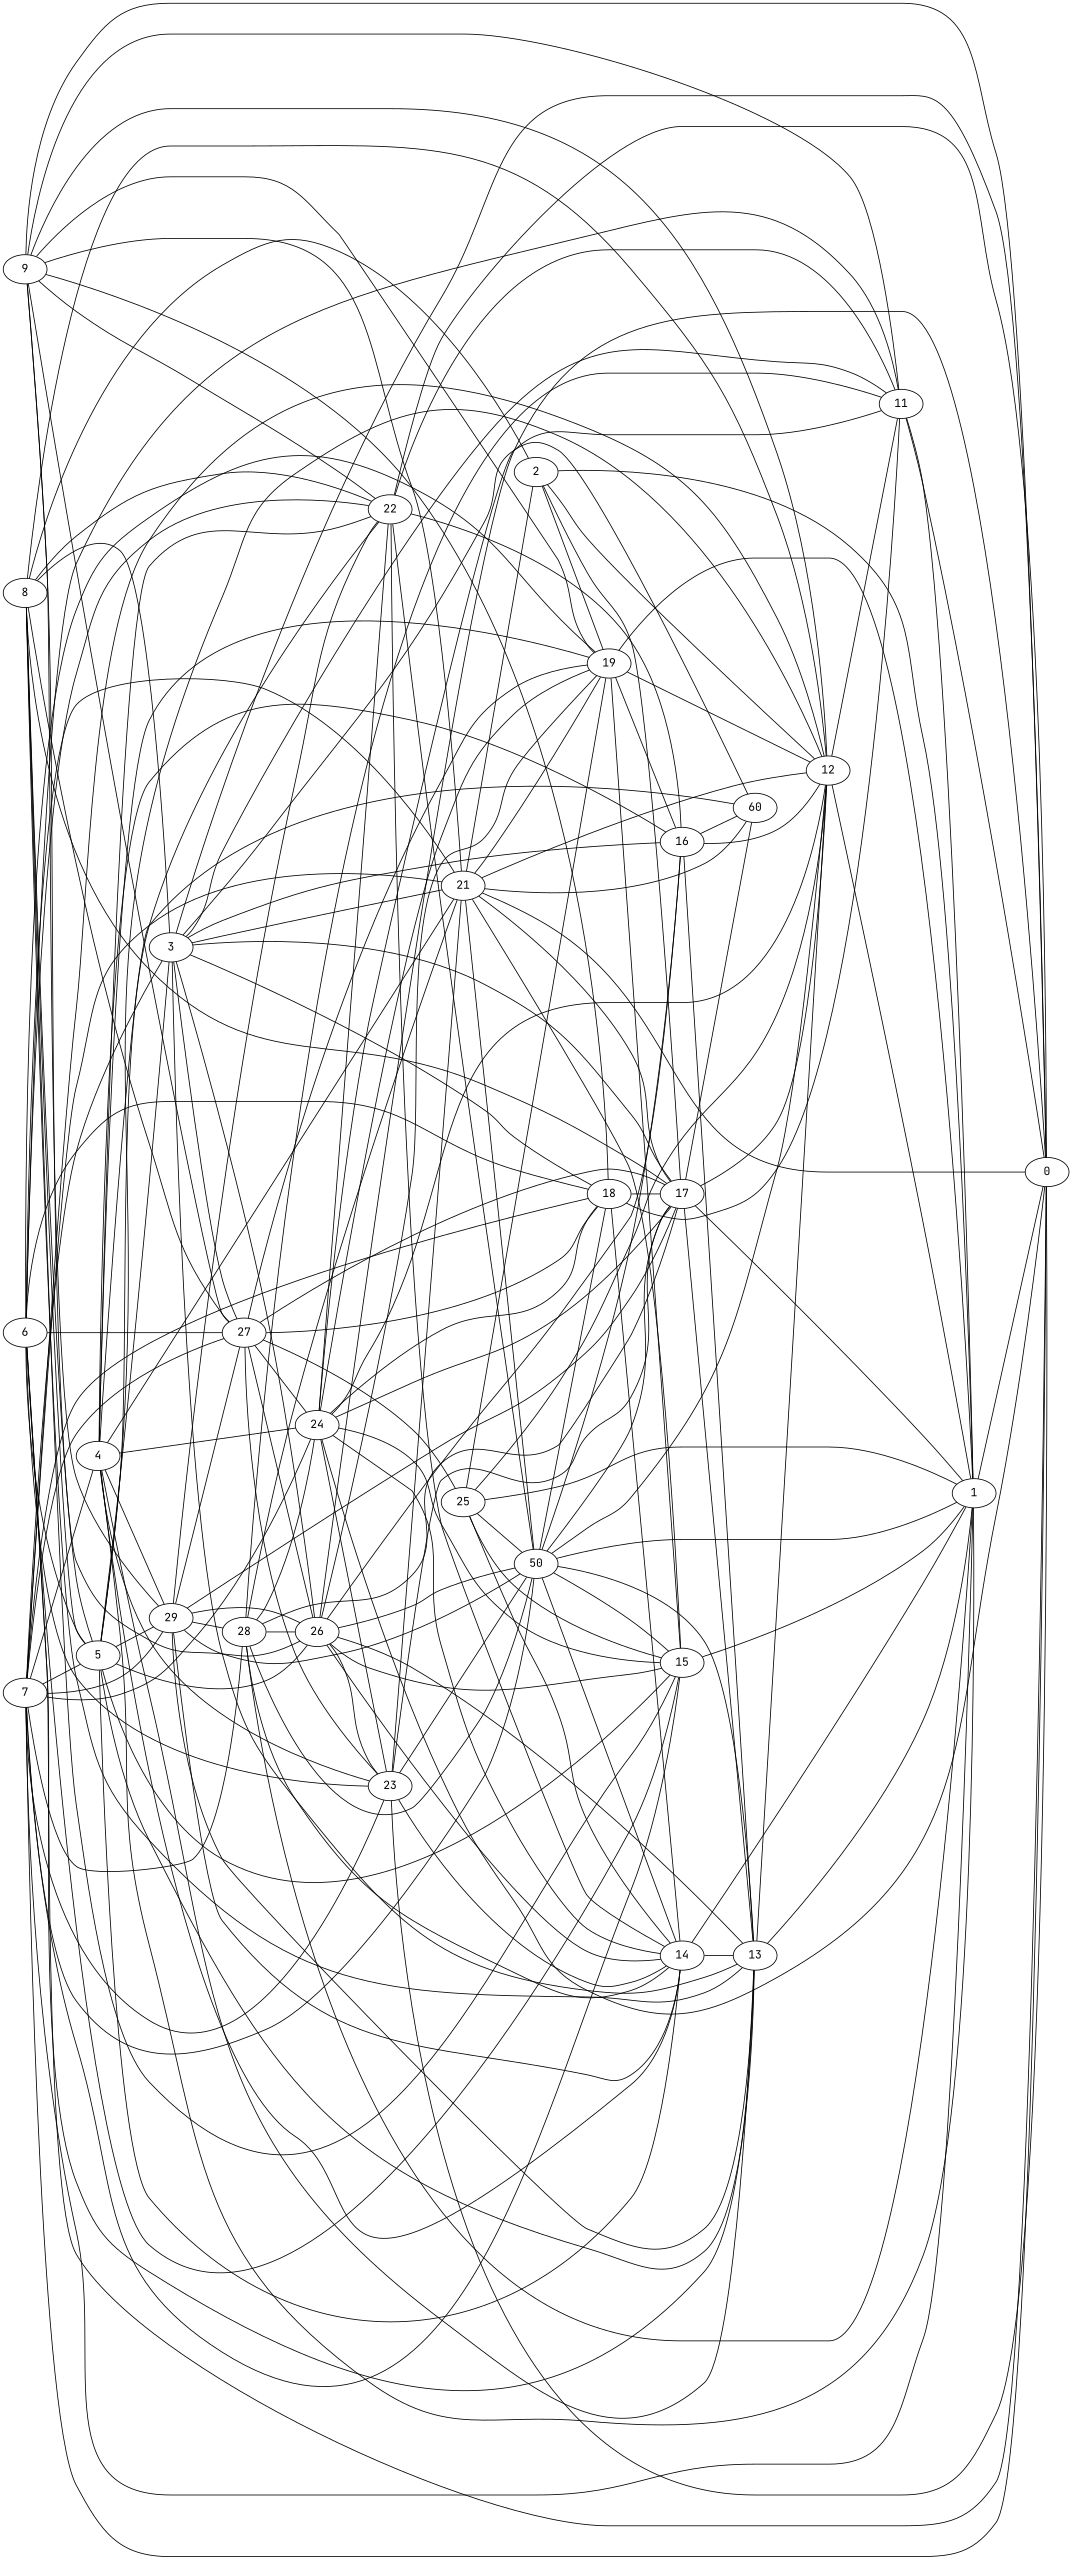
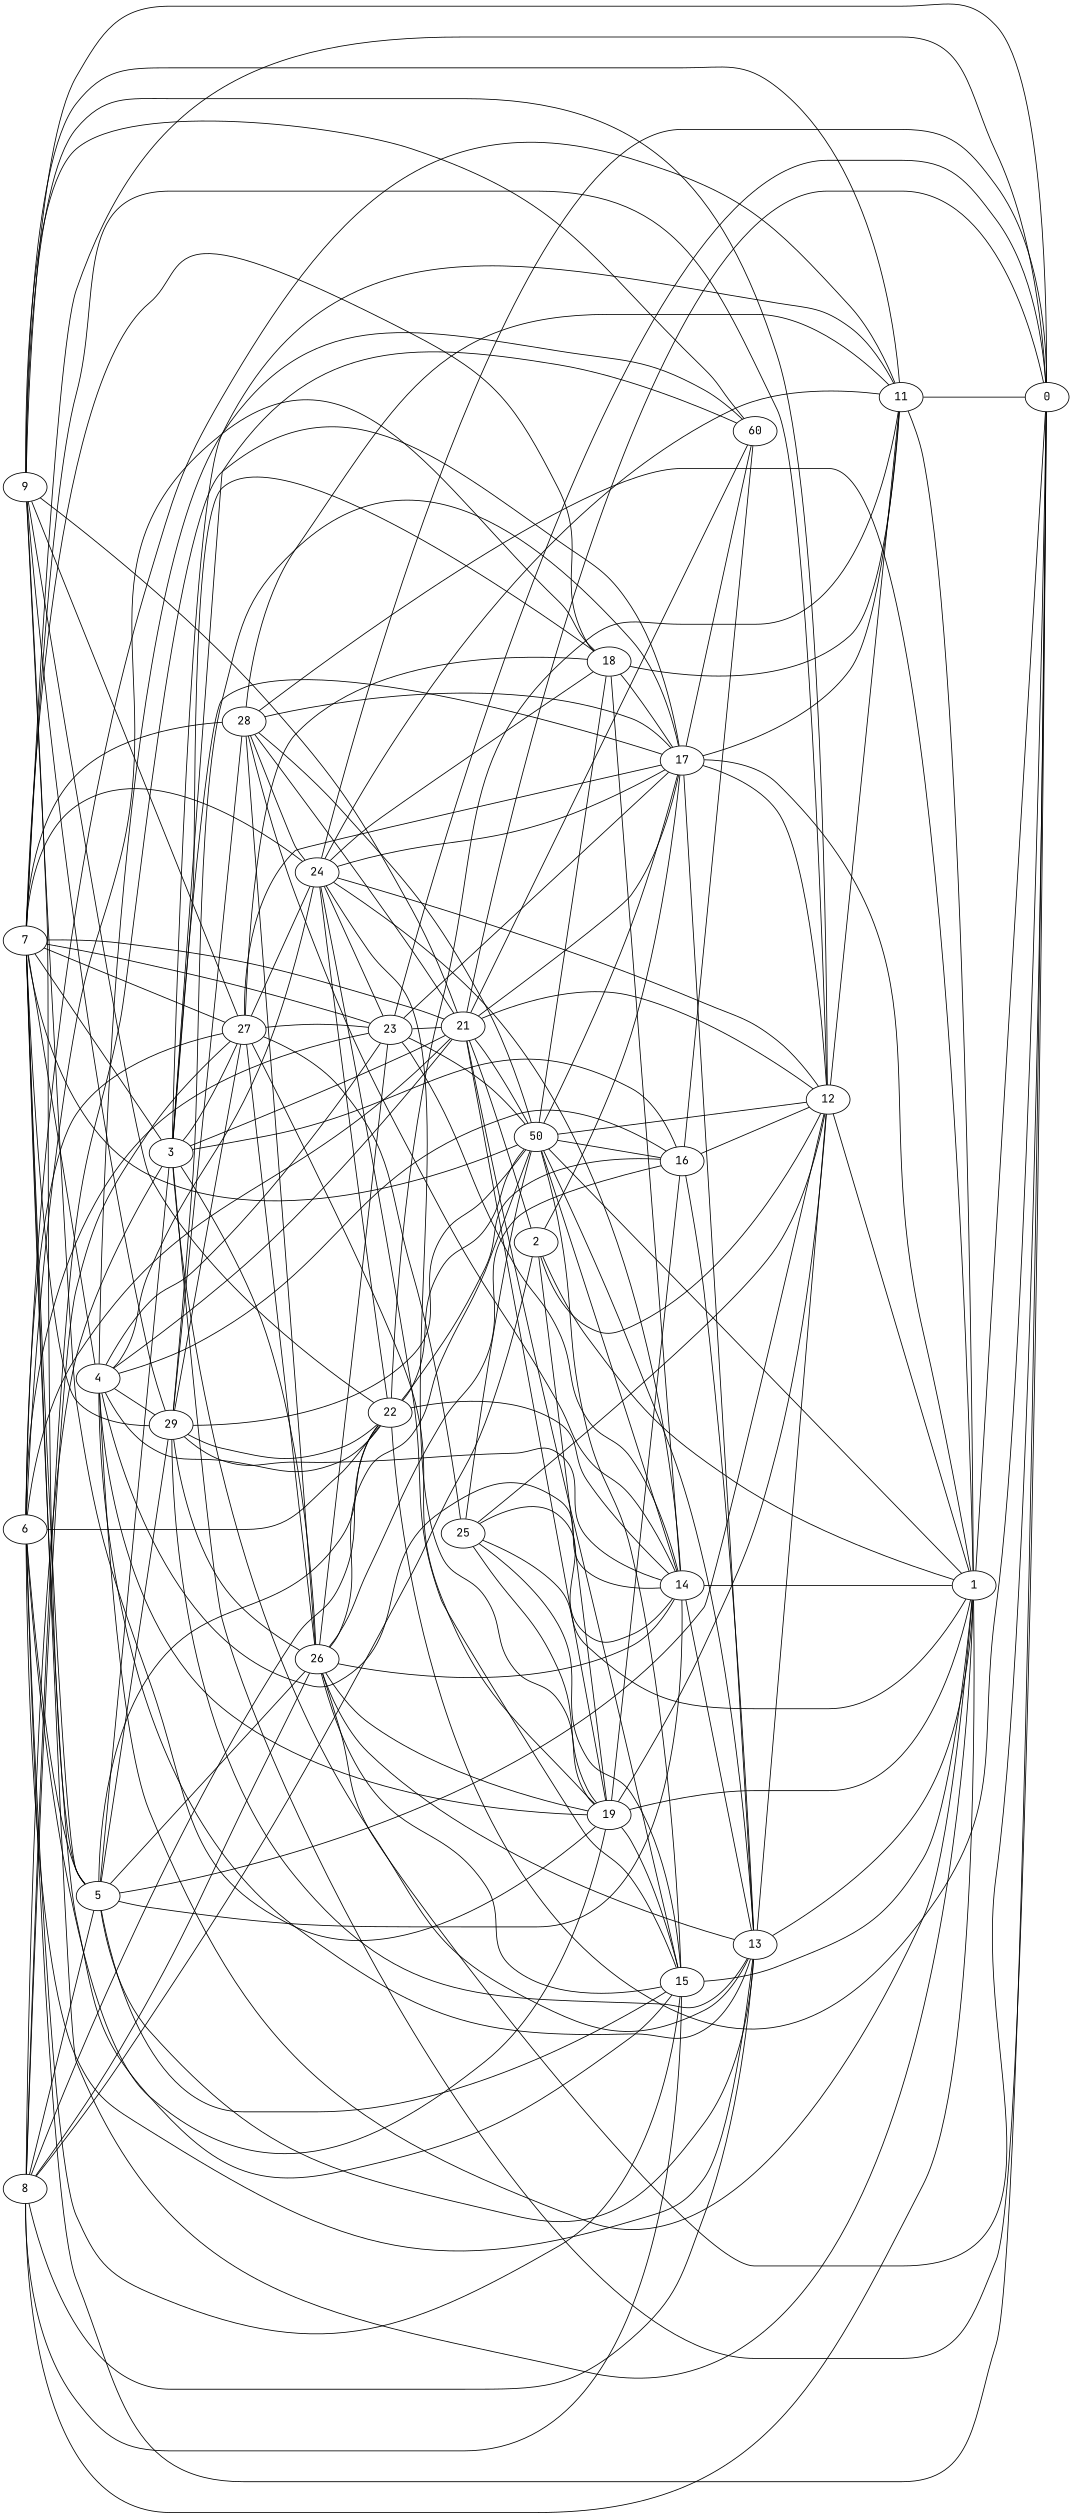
edge "8" -- "12": now "8" -- "1"
edge "9" -- "18": now "9" -- "60"
edge "11" -- "17": added
